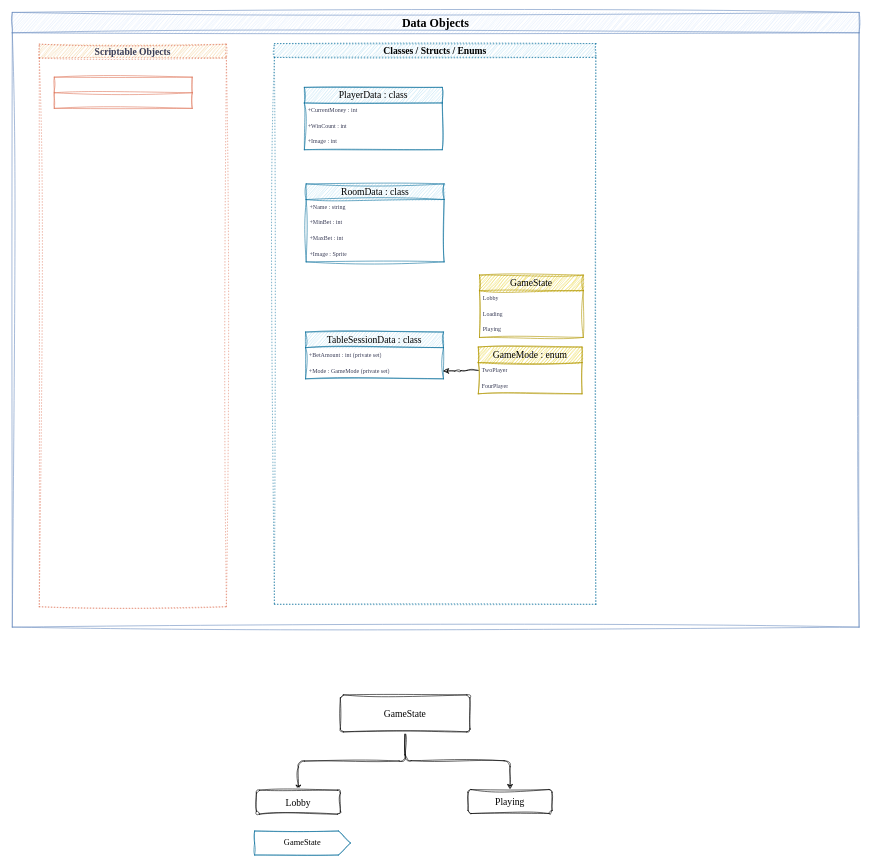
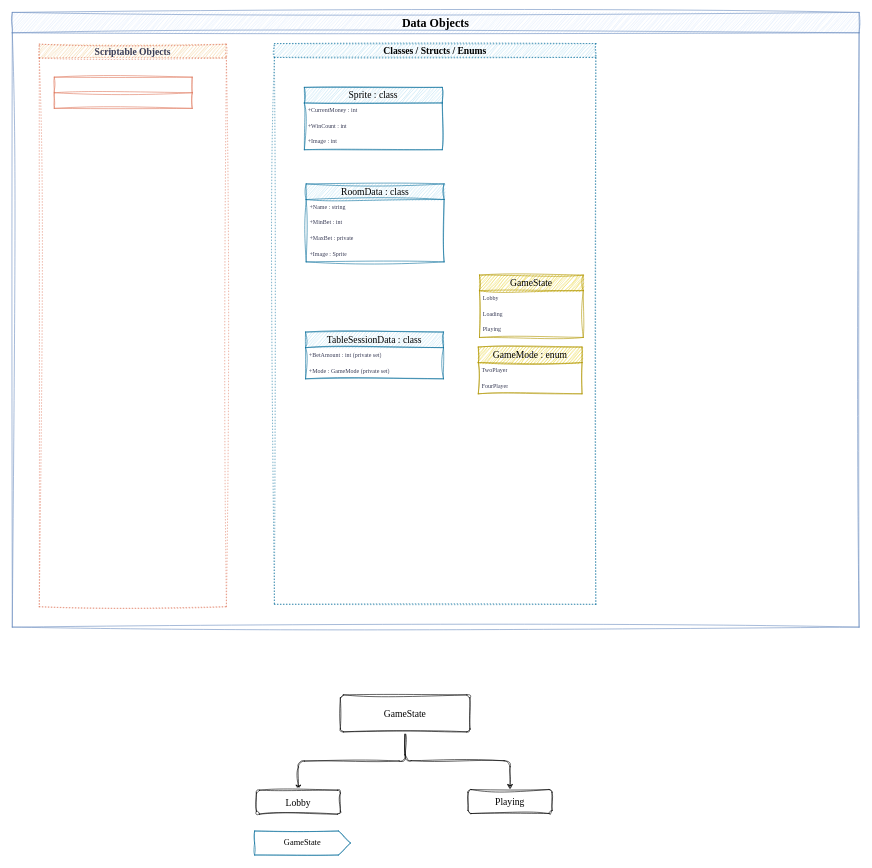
node "PlayerData : class": label "PlayerData : class" -> "Sprite : class"
node "+MaxBet : int": label "+MaxBet : int" -> "+MaxBet : private"
edge "GameMode : enum" -> "+Mode : GameMode (private set)": removed
